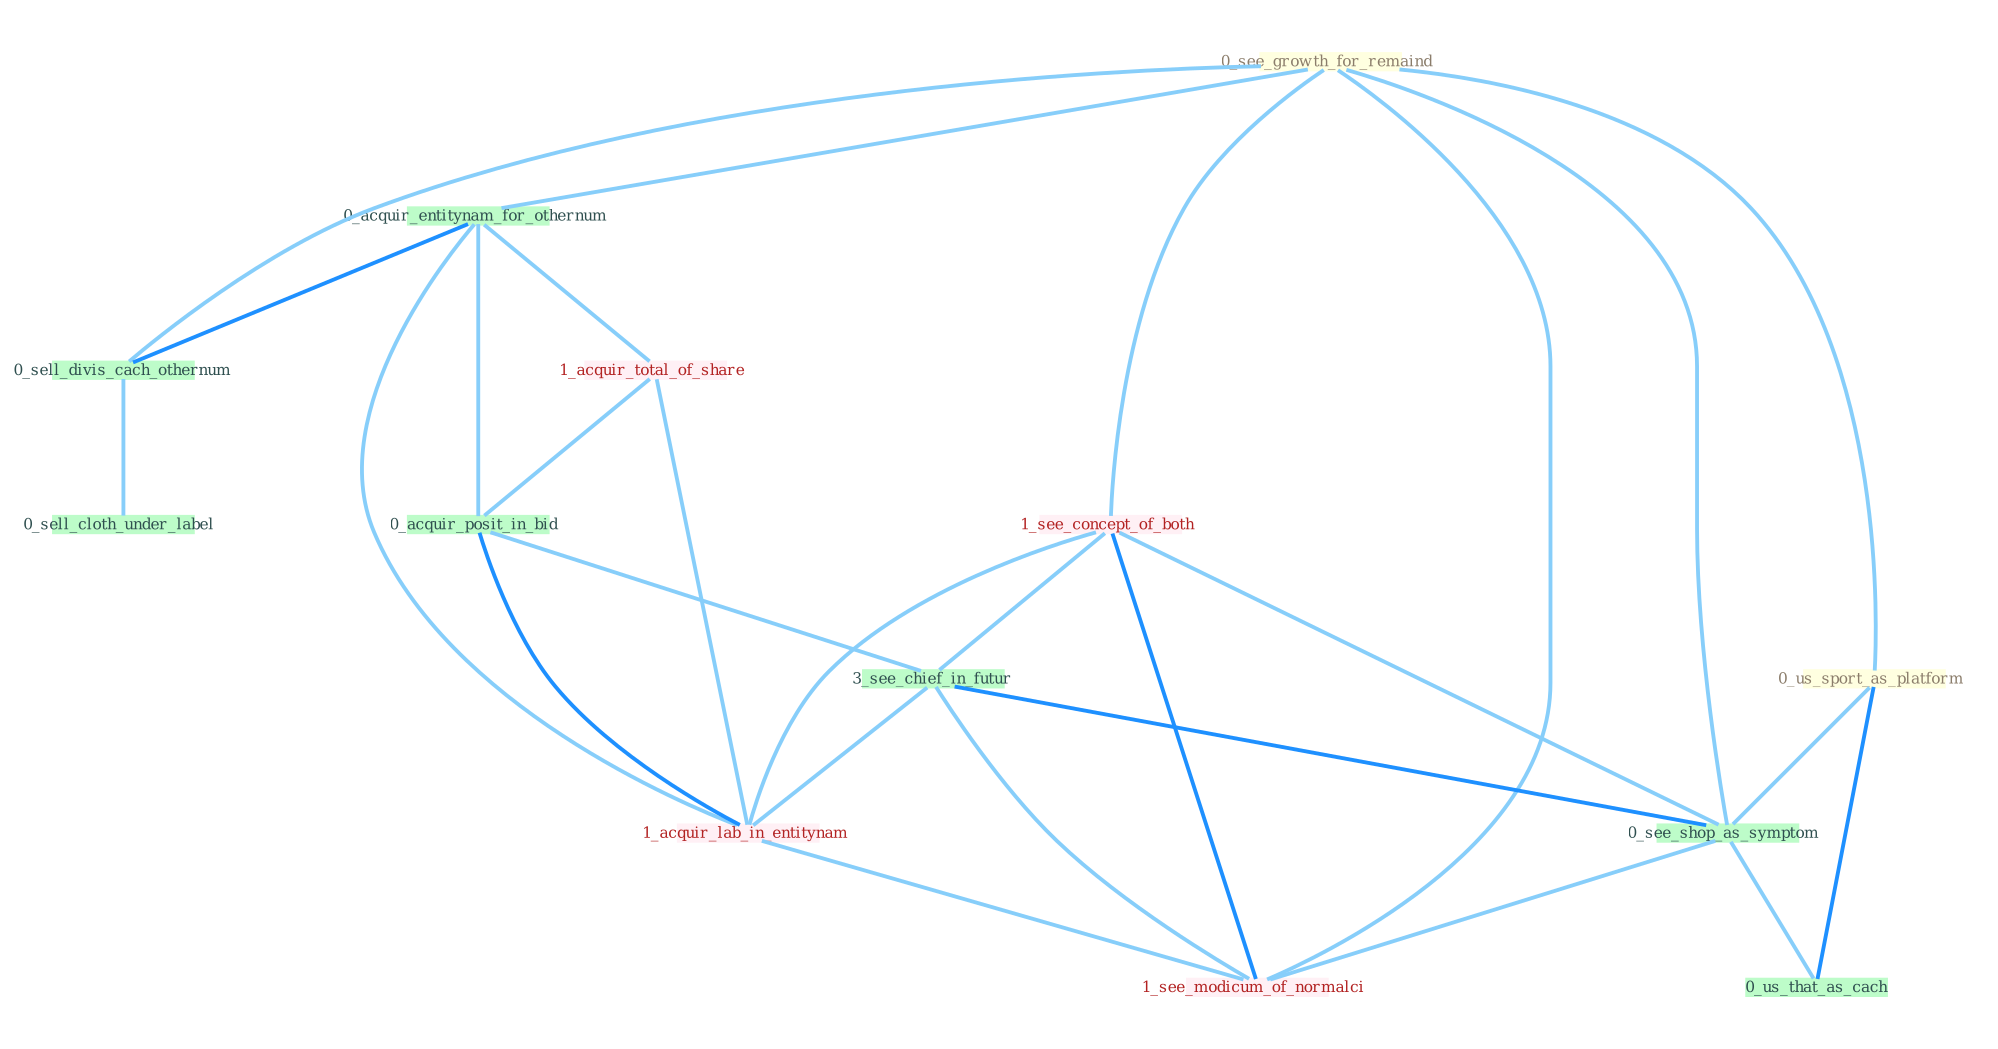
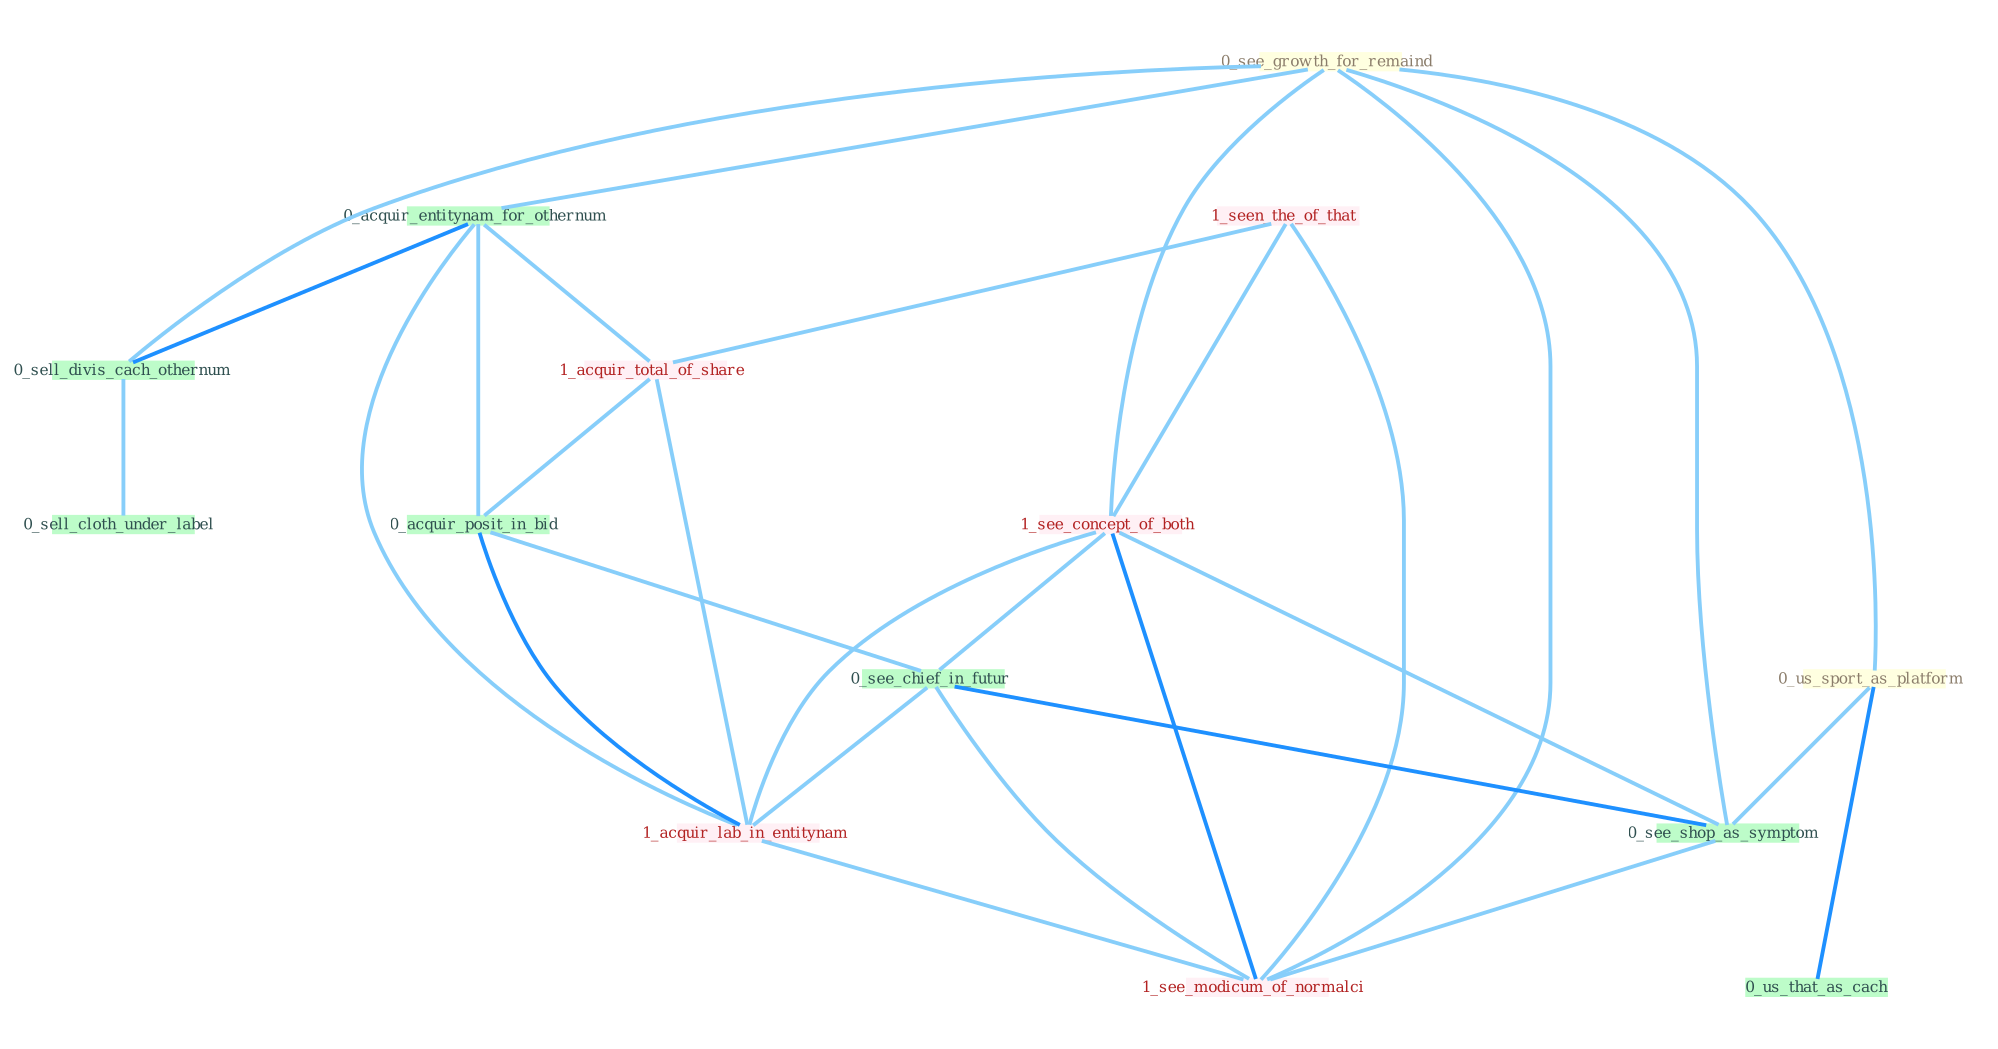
node "1_seen_the_of_that": added
node "3_see_chief_in_futur": label "3_see_chief_in_futur" -> "0_see_chief_in_futur"
edge "0_see_shop_as_symptom" -- "0_us_that_as_cach": removed
